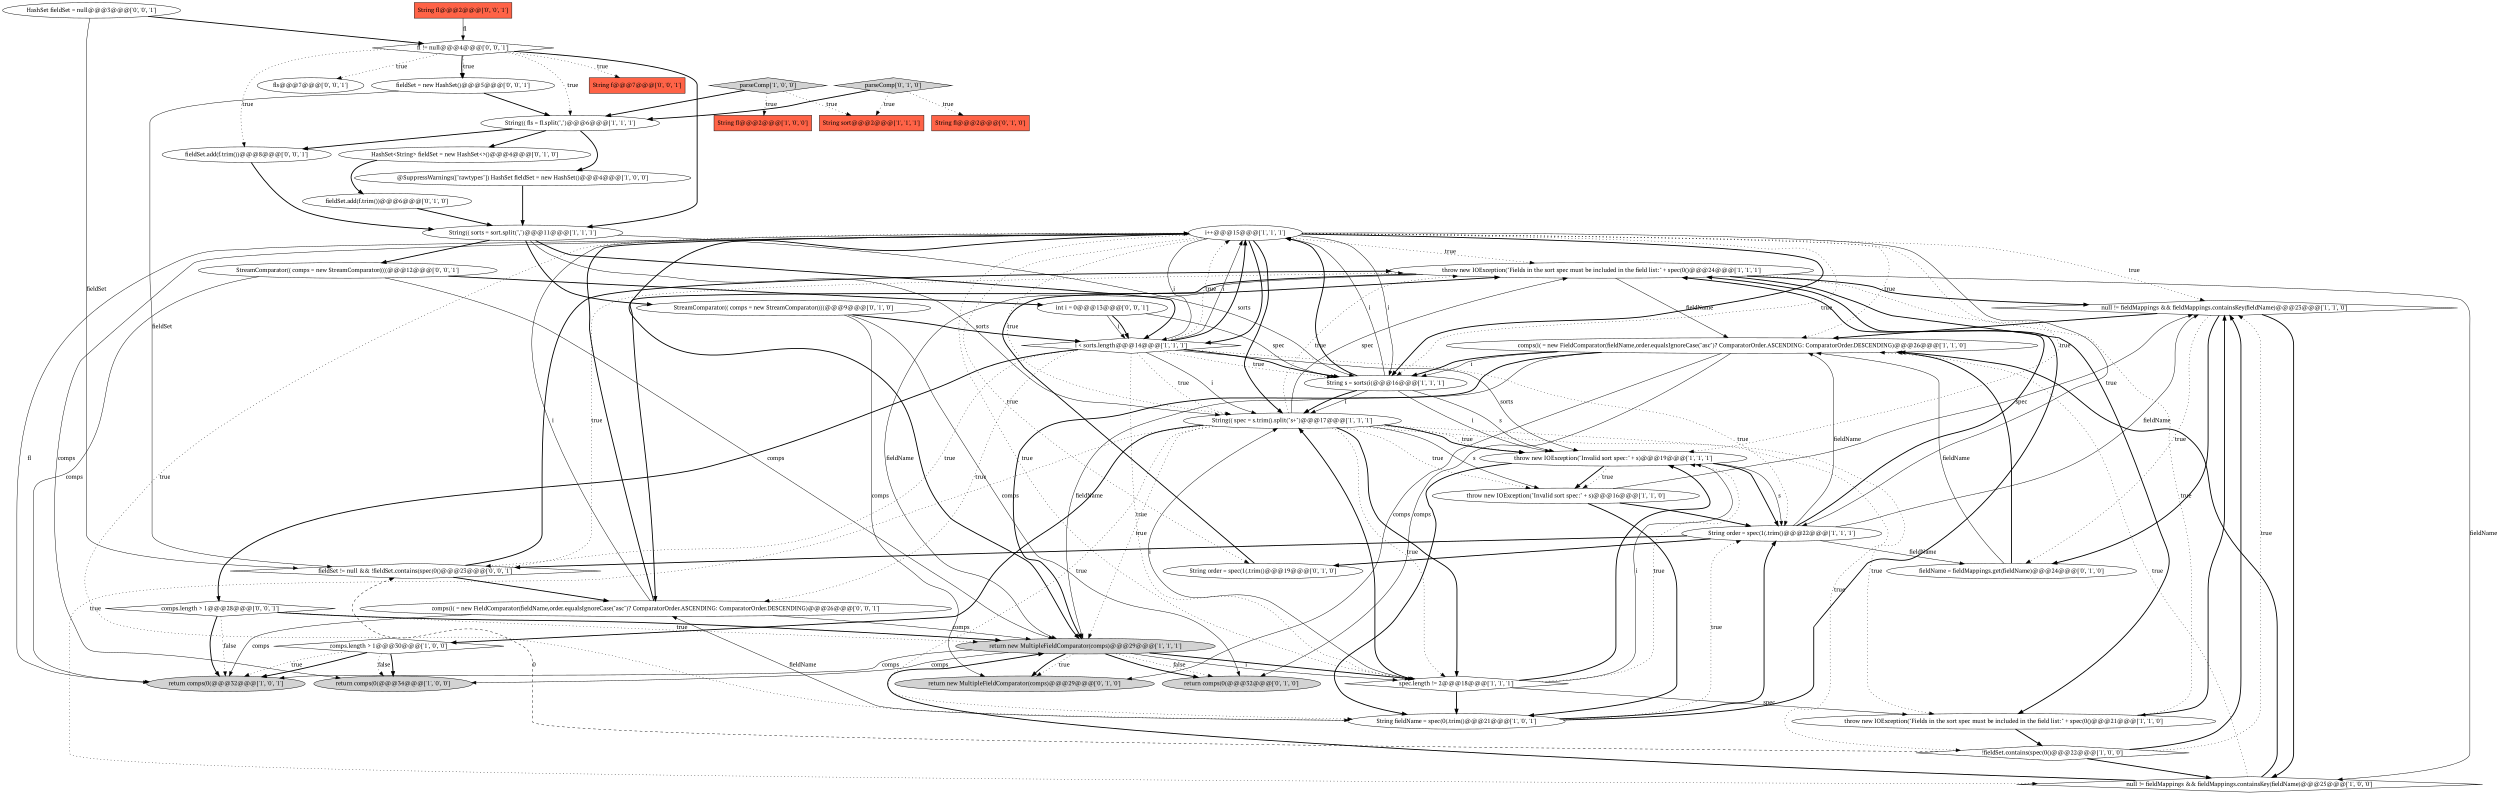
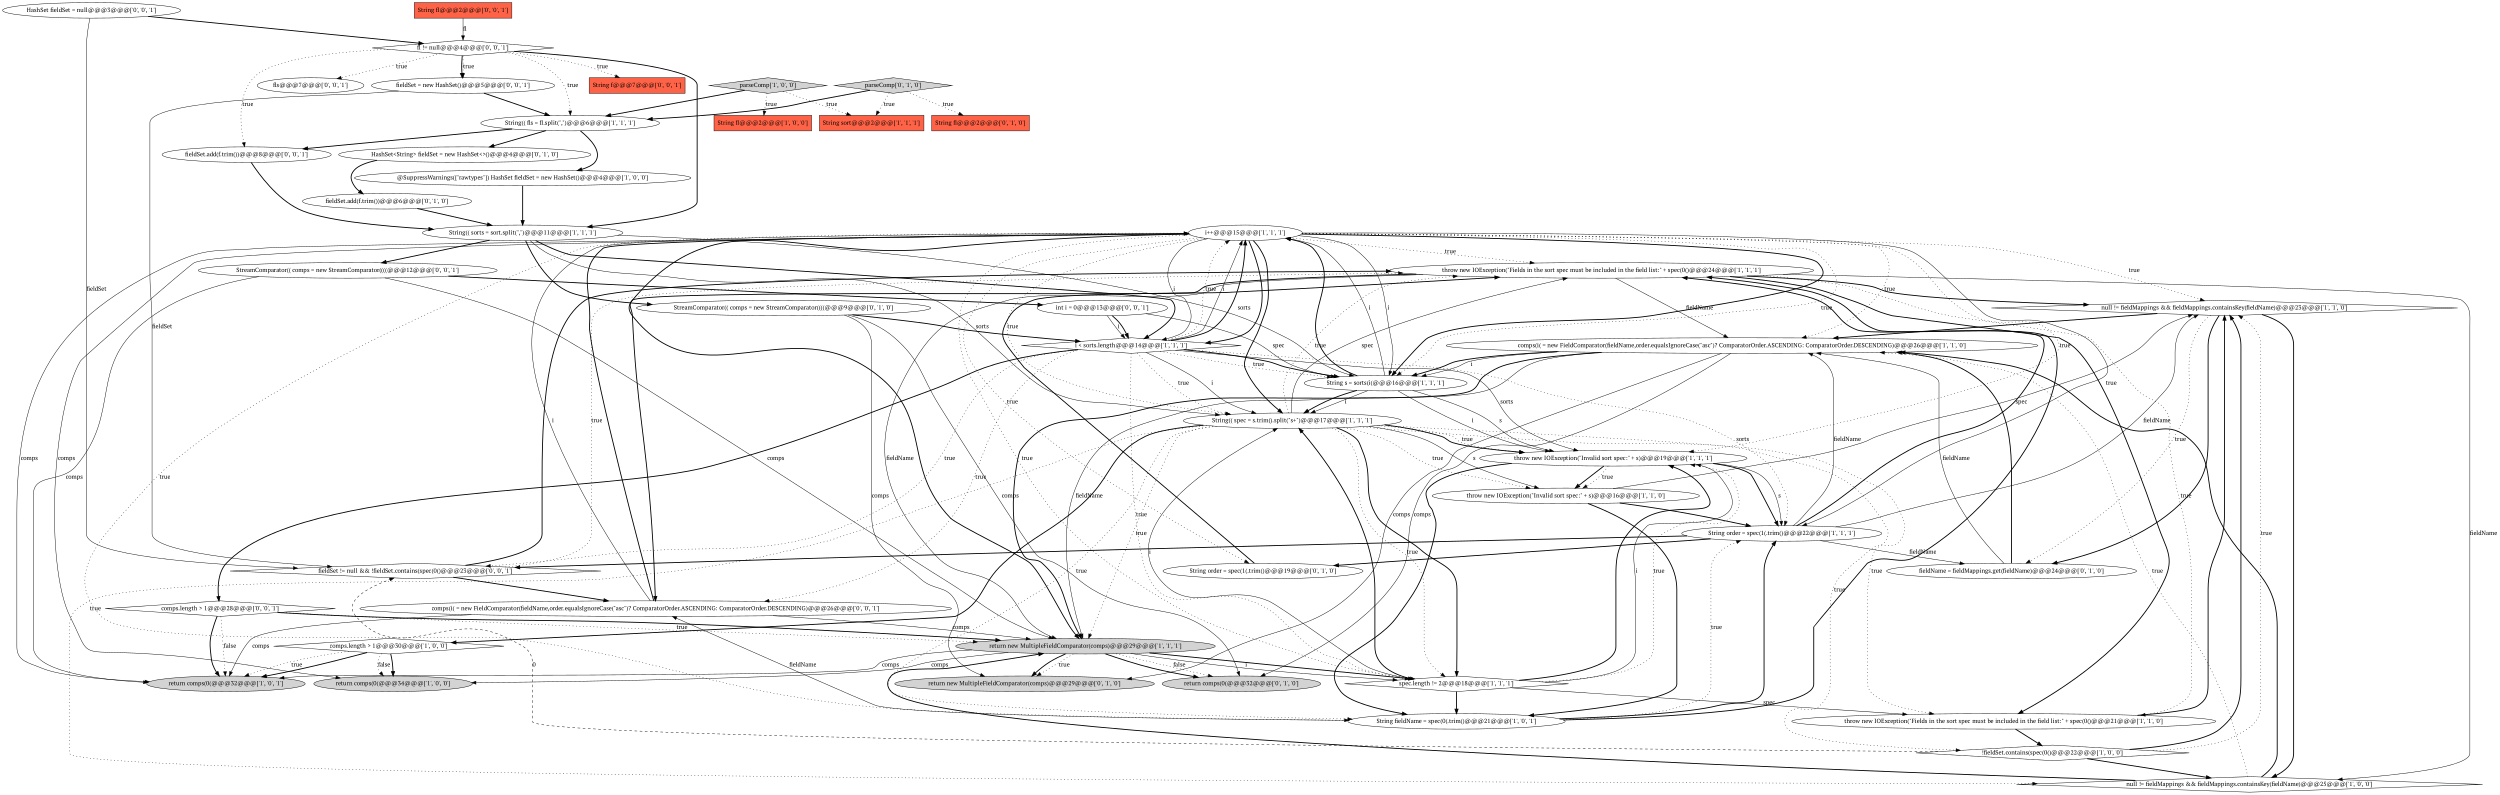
edge "i < sorts.length@@@14@@@['1', '1', '1']" -> "String order = spec(1(.trim()@@@22@@@['1', '1', '1']": label "true" -> "sorts"
edge "i++@@@15@@@['1', '1', '1']" -> "return comps(0(@@@32@@@['1', '0', '1']": label "fl" -> "comps"
